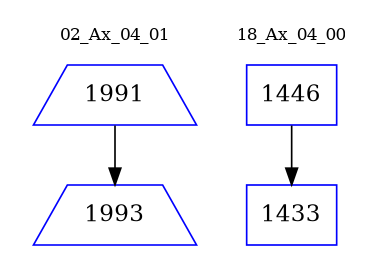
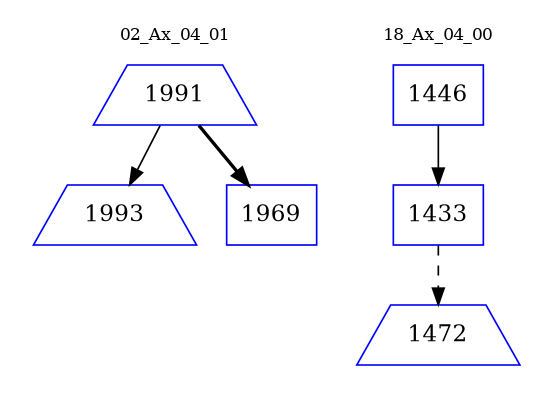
node "1969": added
node "1472": added
